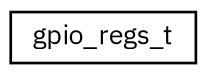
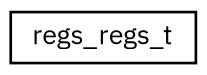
node "gpio_regs_t": label "gpio_regs_t" -> "regs_regs_t"
